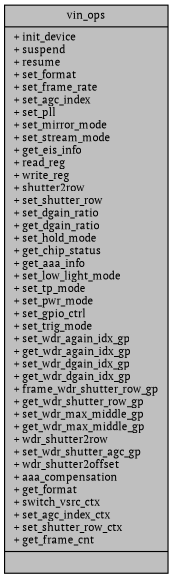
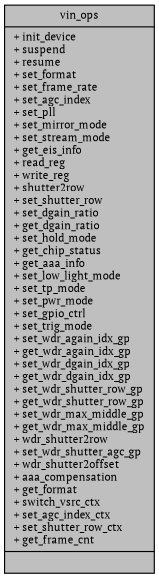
node "vin_ops": text "+ frame_wdr_shutter_row_gp" -> "+ set_wdr_shutter_row_gp"
